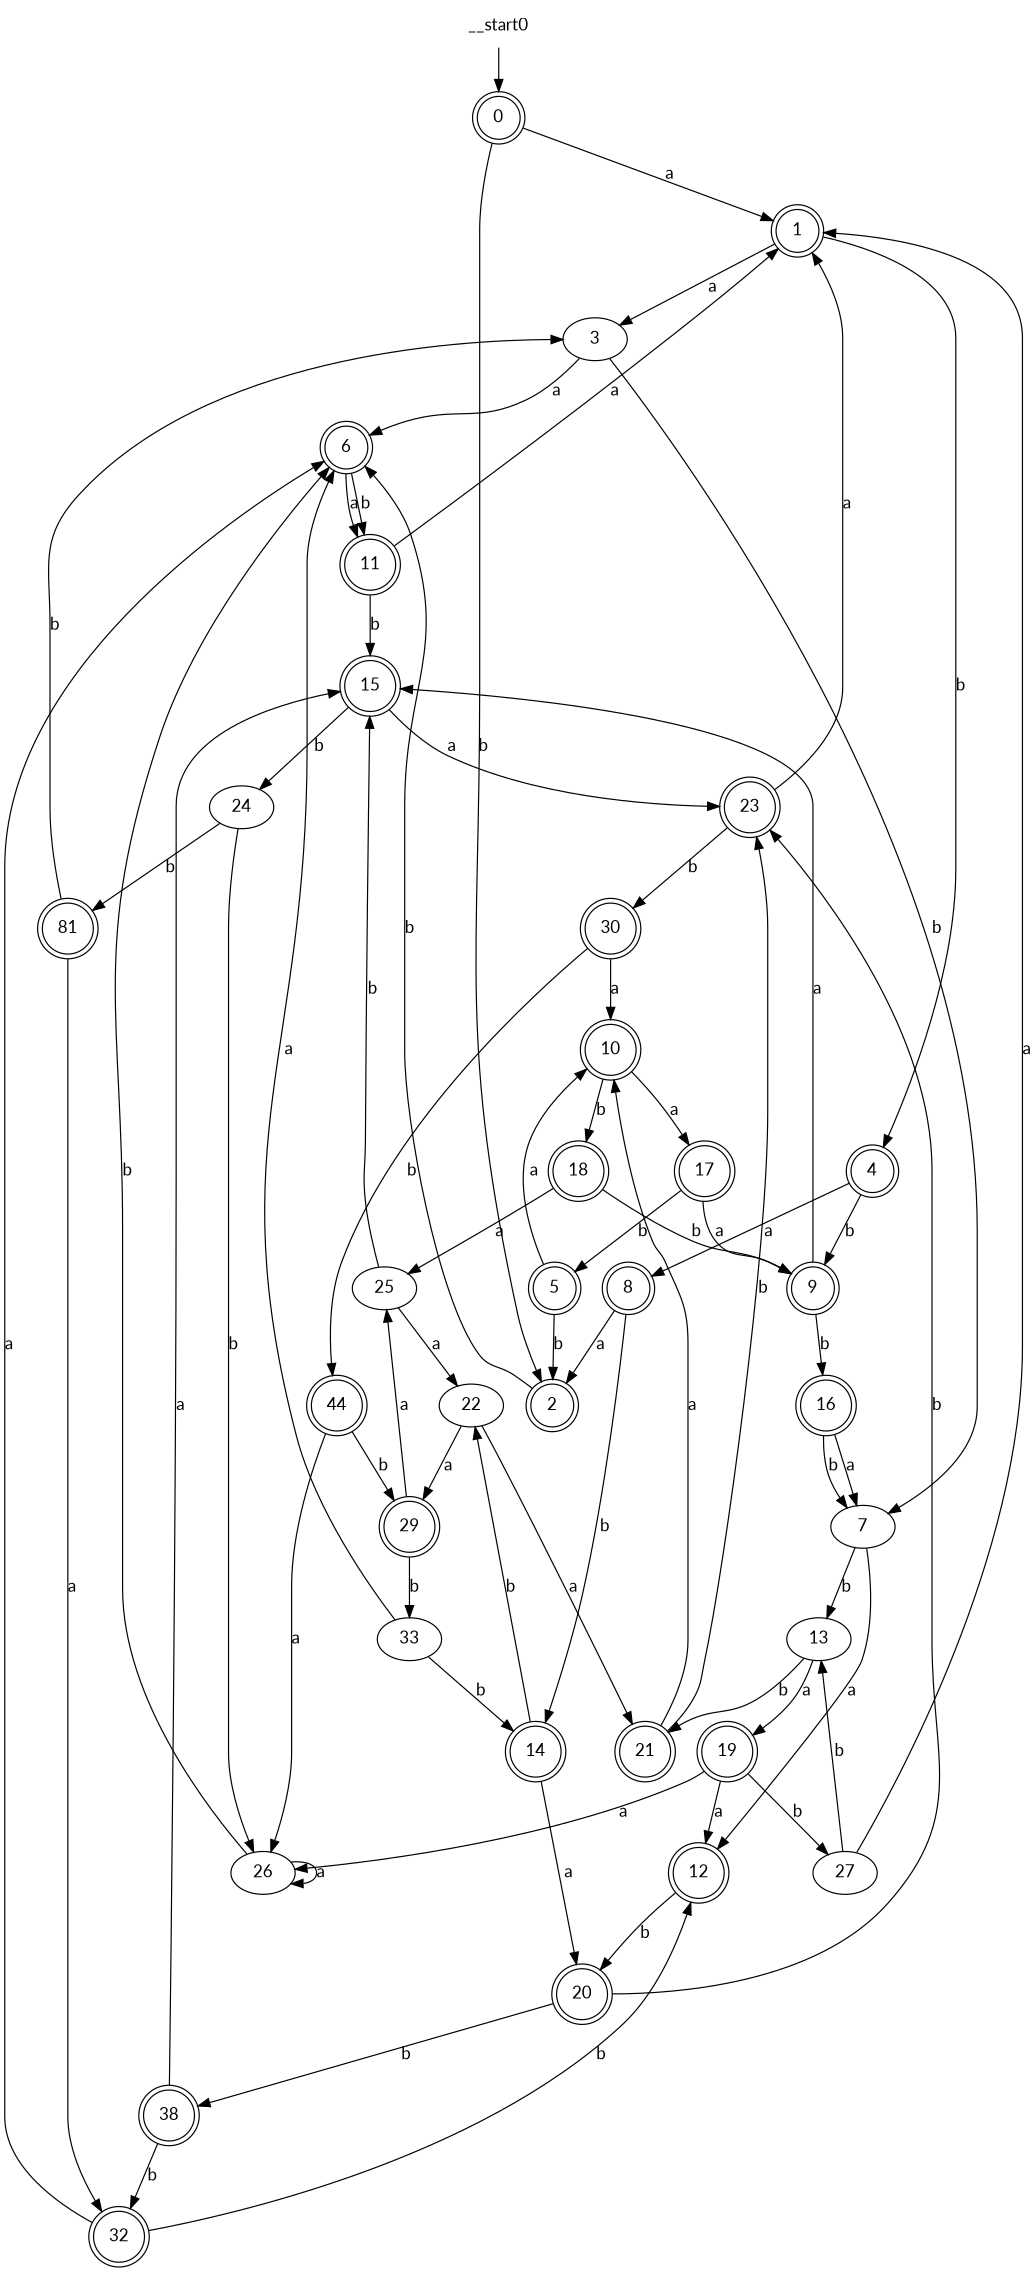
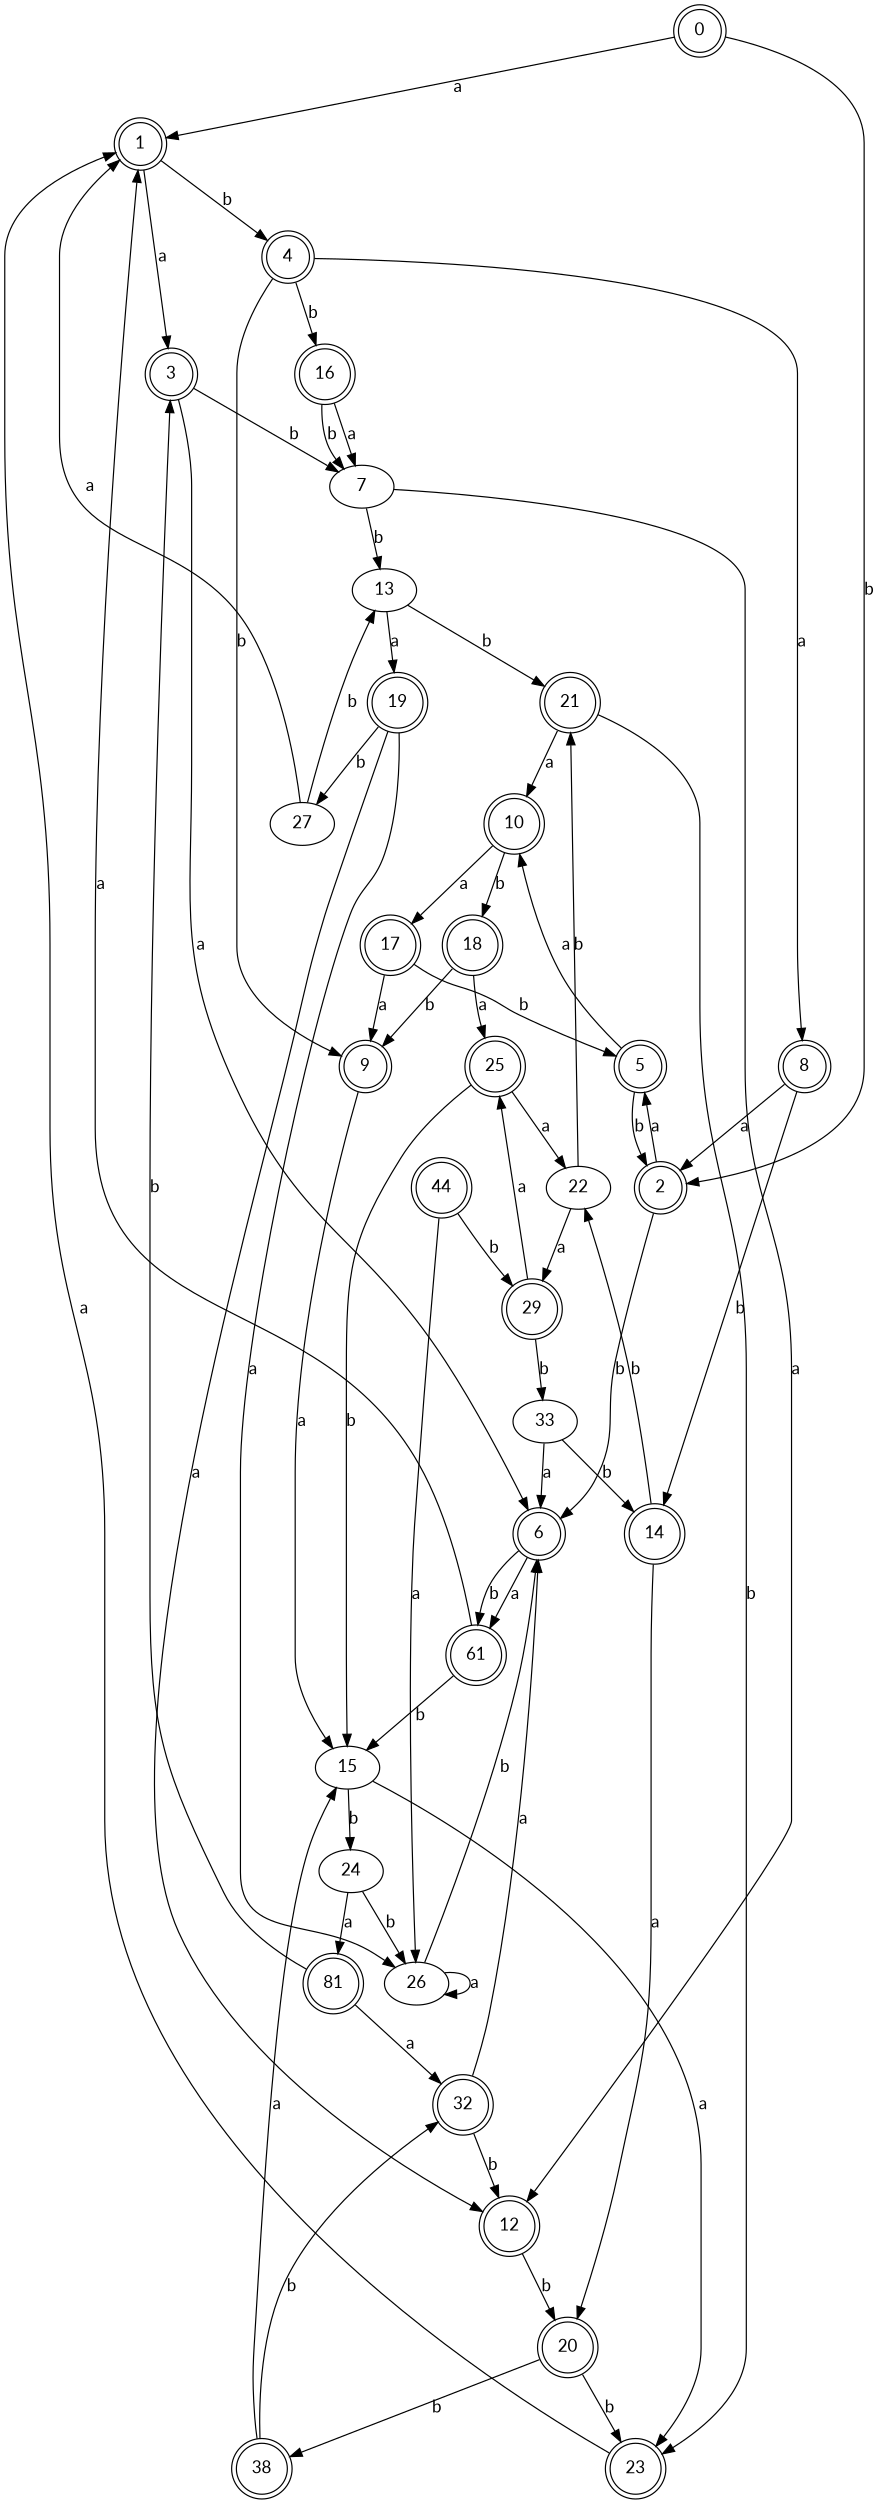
node "__start0": removed
node "3": shape ellipse -> doublecircle
node "11": label "11" -> "61"
node "15": shape doublecircle -> ellipse
edge "24" -> "81": label "b" -> "a"
node "30": removed
edge "2" -> "5": added, label "a"
node "25": shape ellipse -> doublecircle
edge "9" -> "16": now "4" -> "16"
edge "22" -> "21": label "a" -> "b"
